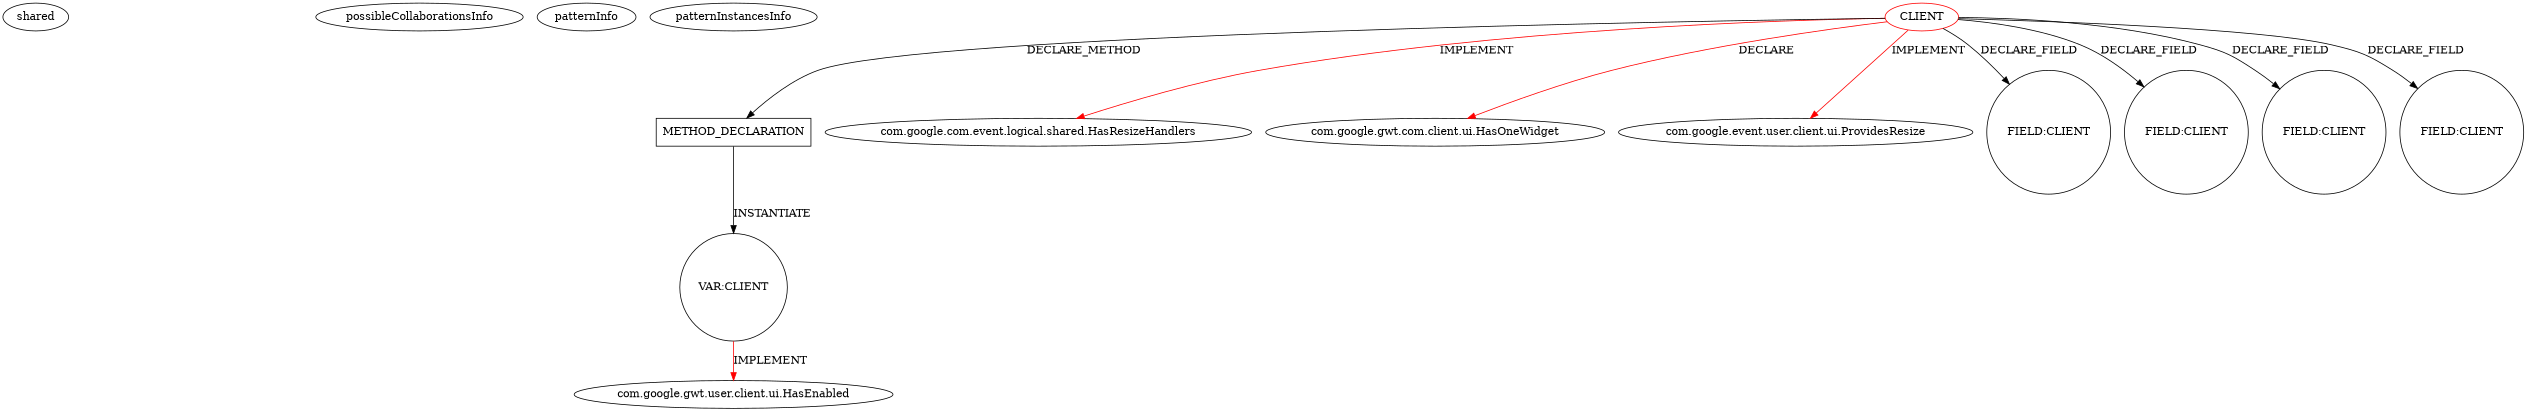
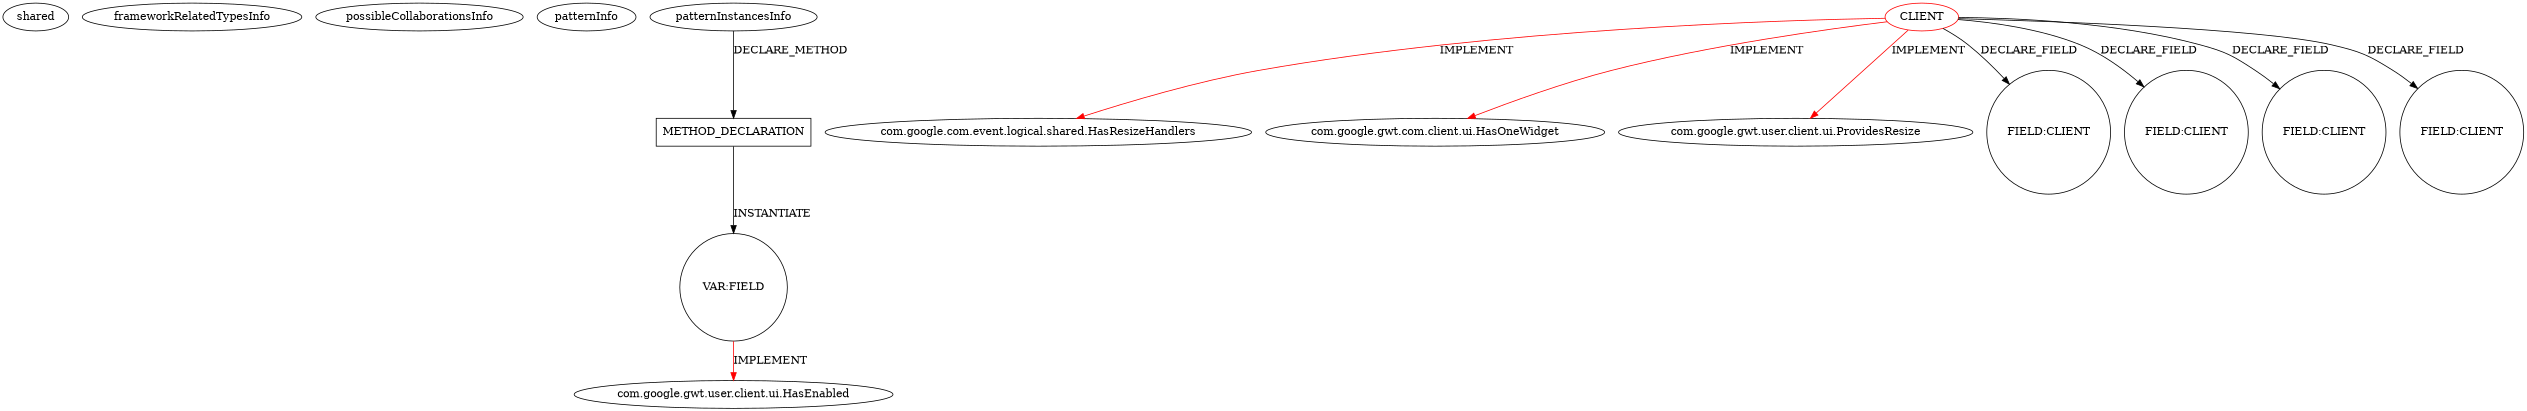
node "frameworkRelatedTypesInfo": added
edge "CLIENT" -> "METHOD_DECLARATION": now "patternInstancesInfo" -> "METHOD_DECLARATION"
edge "CLIENT" -> "com.google.gwt.com.client.ui.HasOneWidget": label "DECLARE" -> "IMPLEMENT"
node "com.google.event.user.client.ui.ProvidesResize": label "com.google.event.user.client.ui.ProvidesResize" -> "com.google.gwt.user.client.ui.ProvidesResize"
node "VAR:CLIENT": label "VAR:CLIENT" -> "VAR:FIELD"
